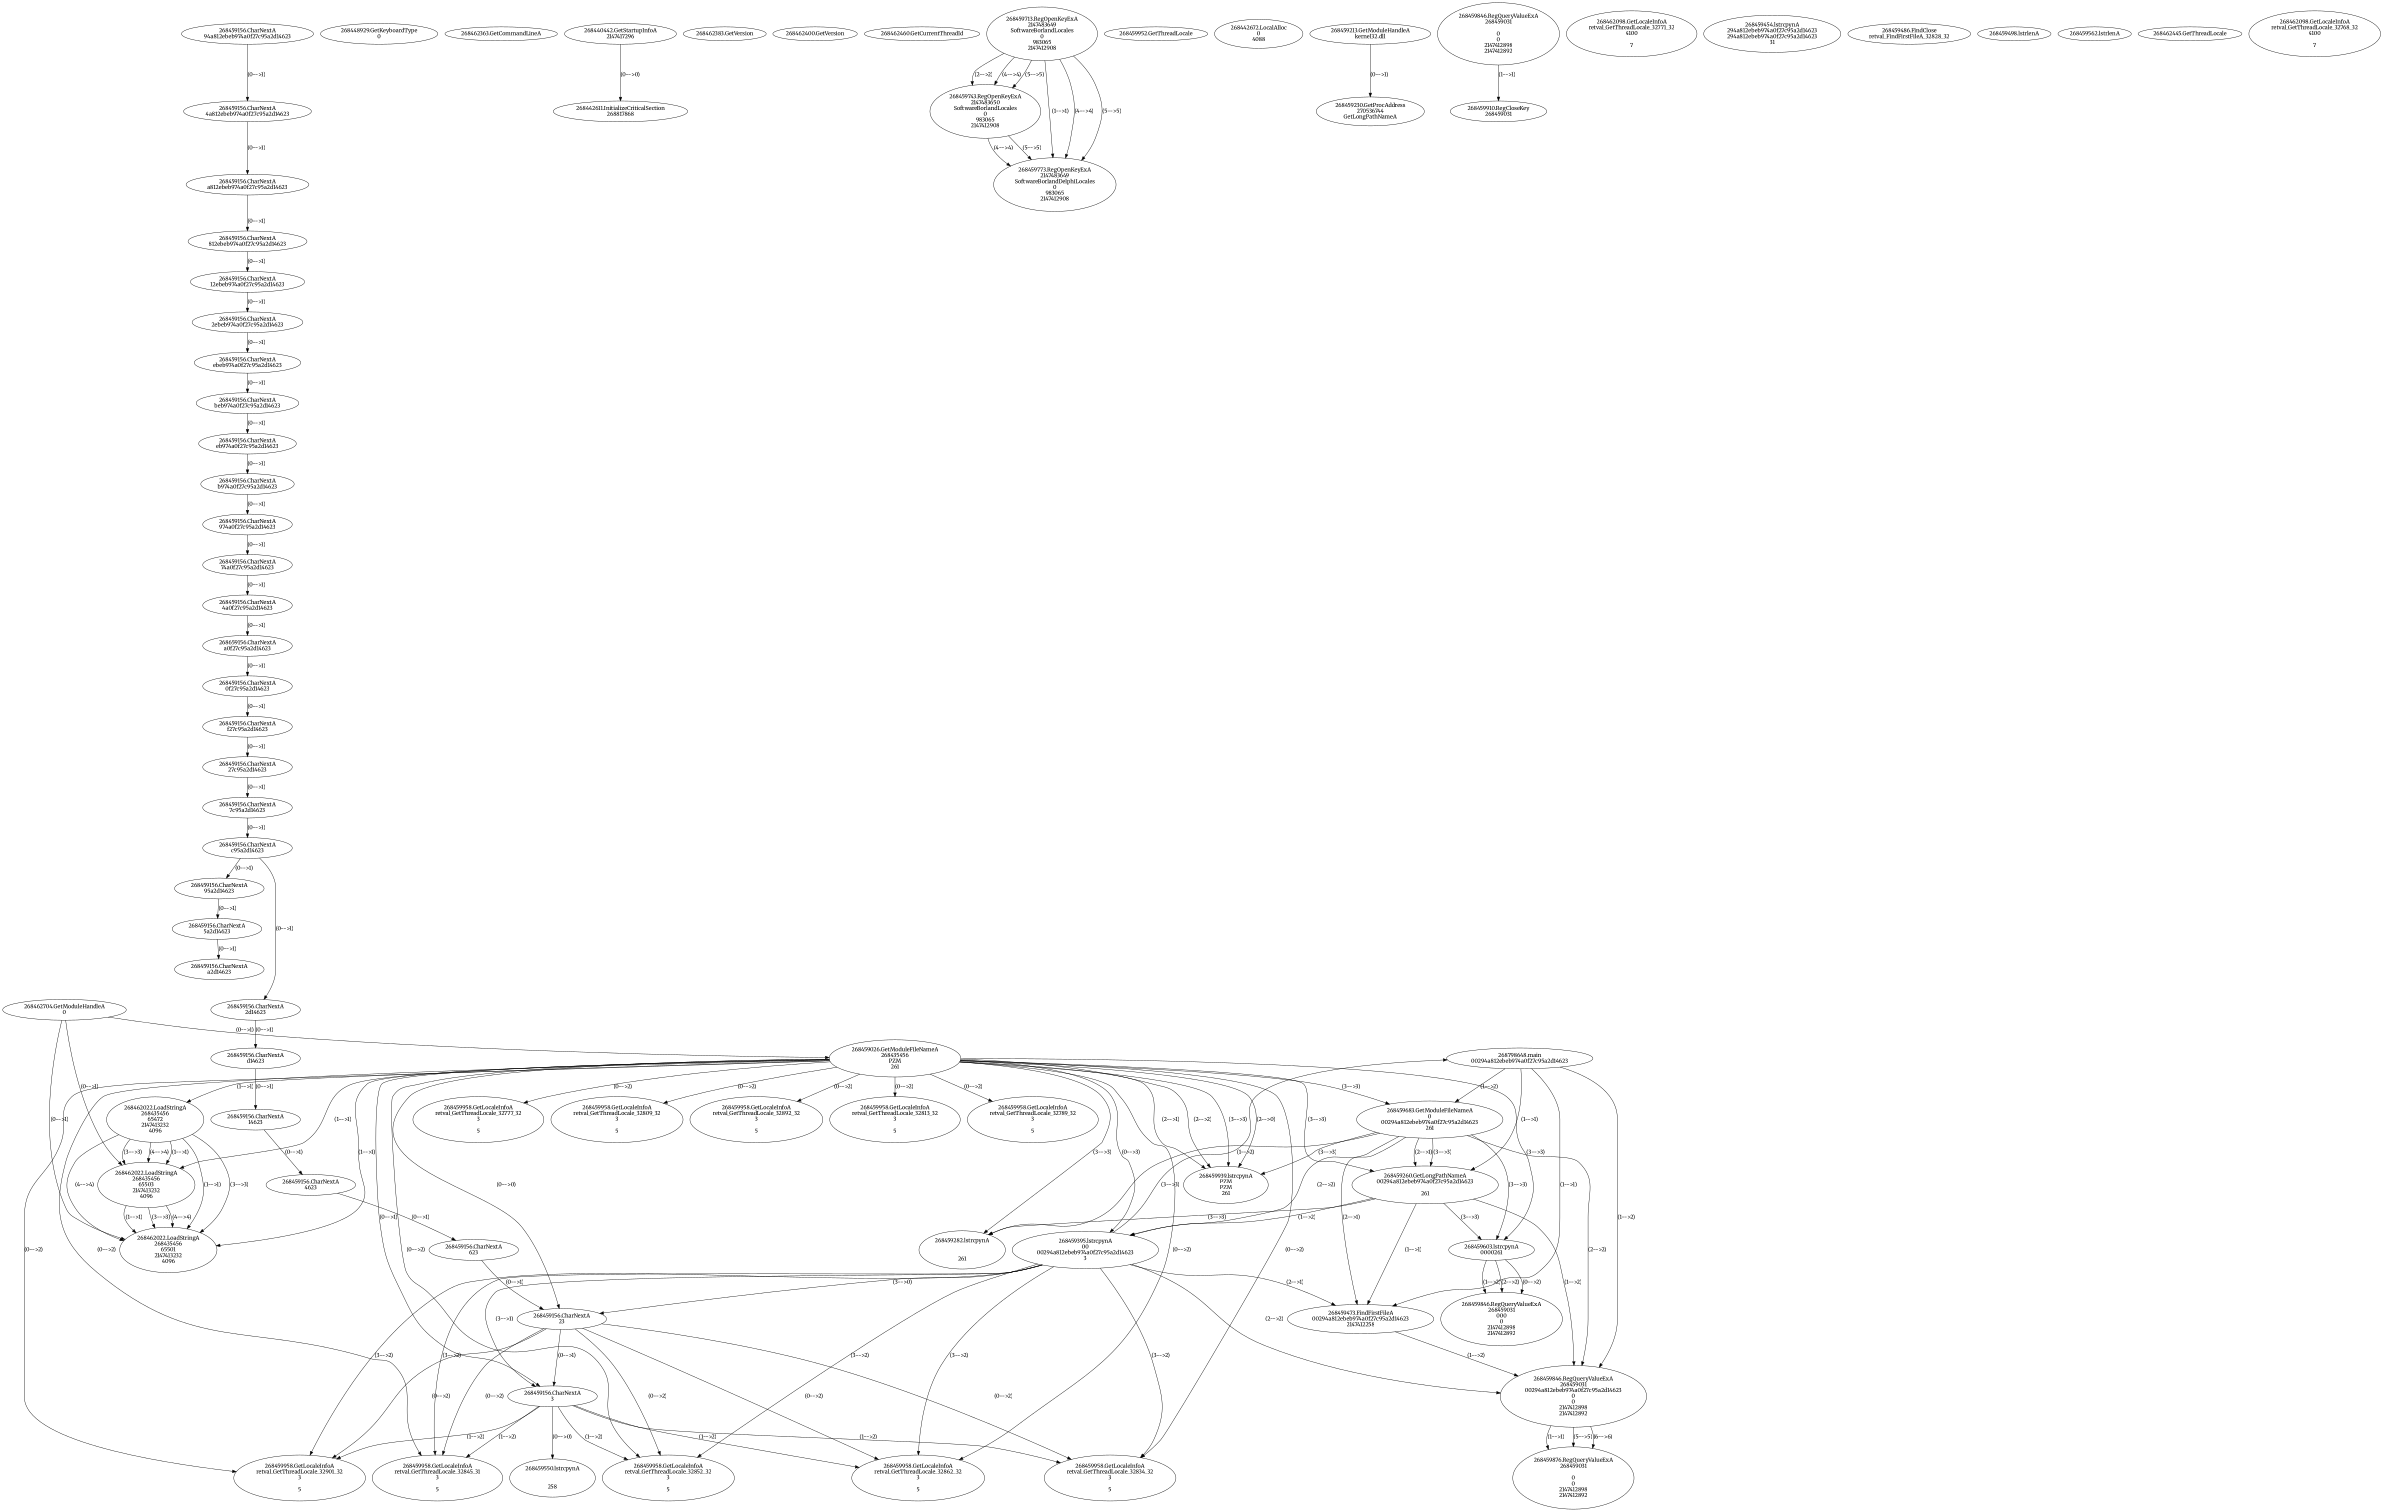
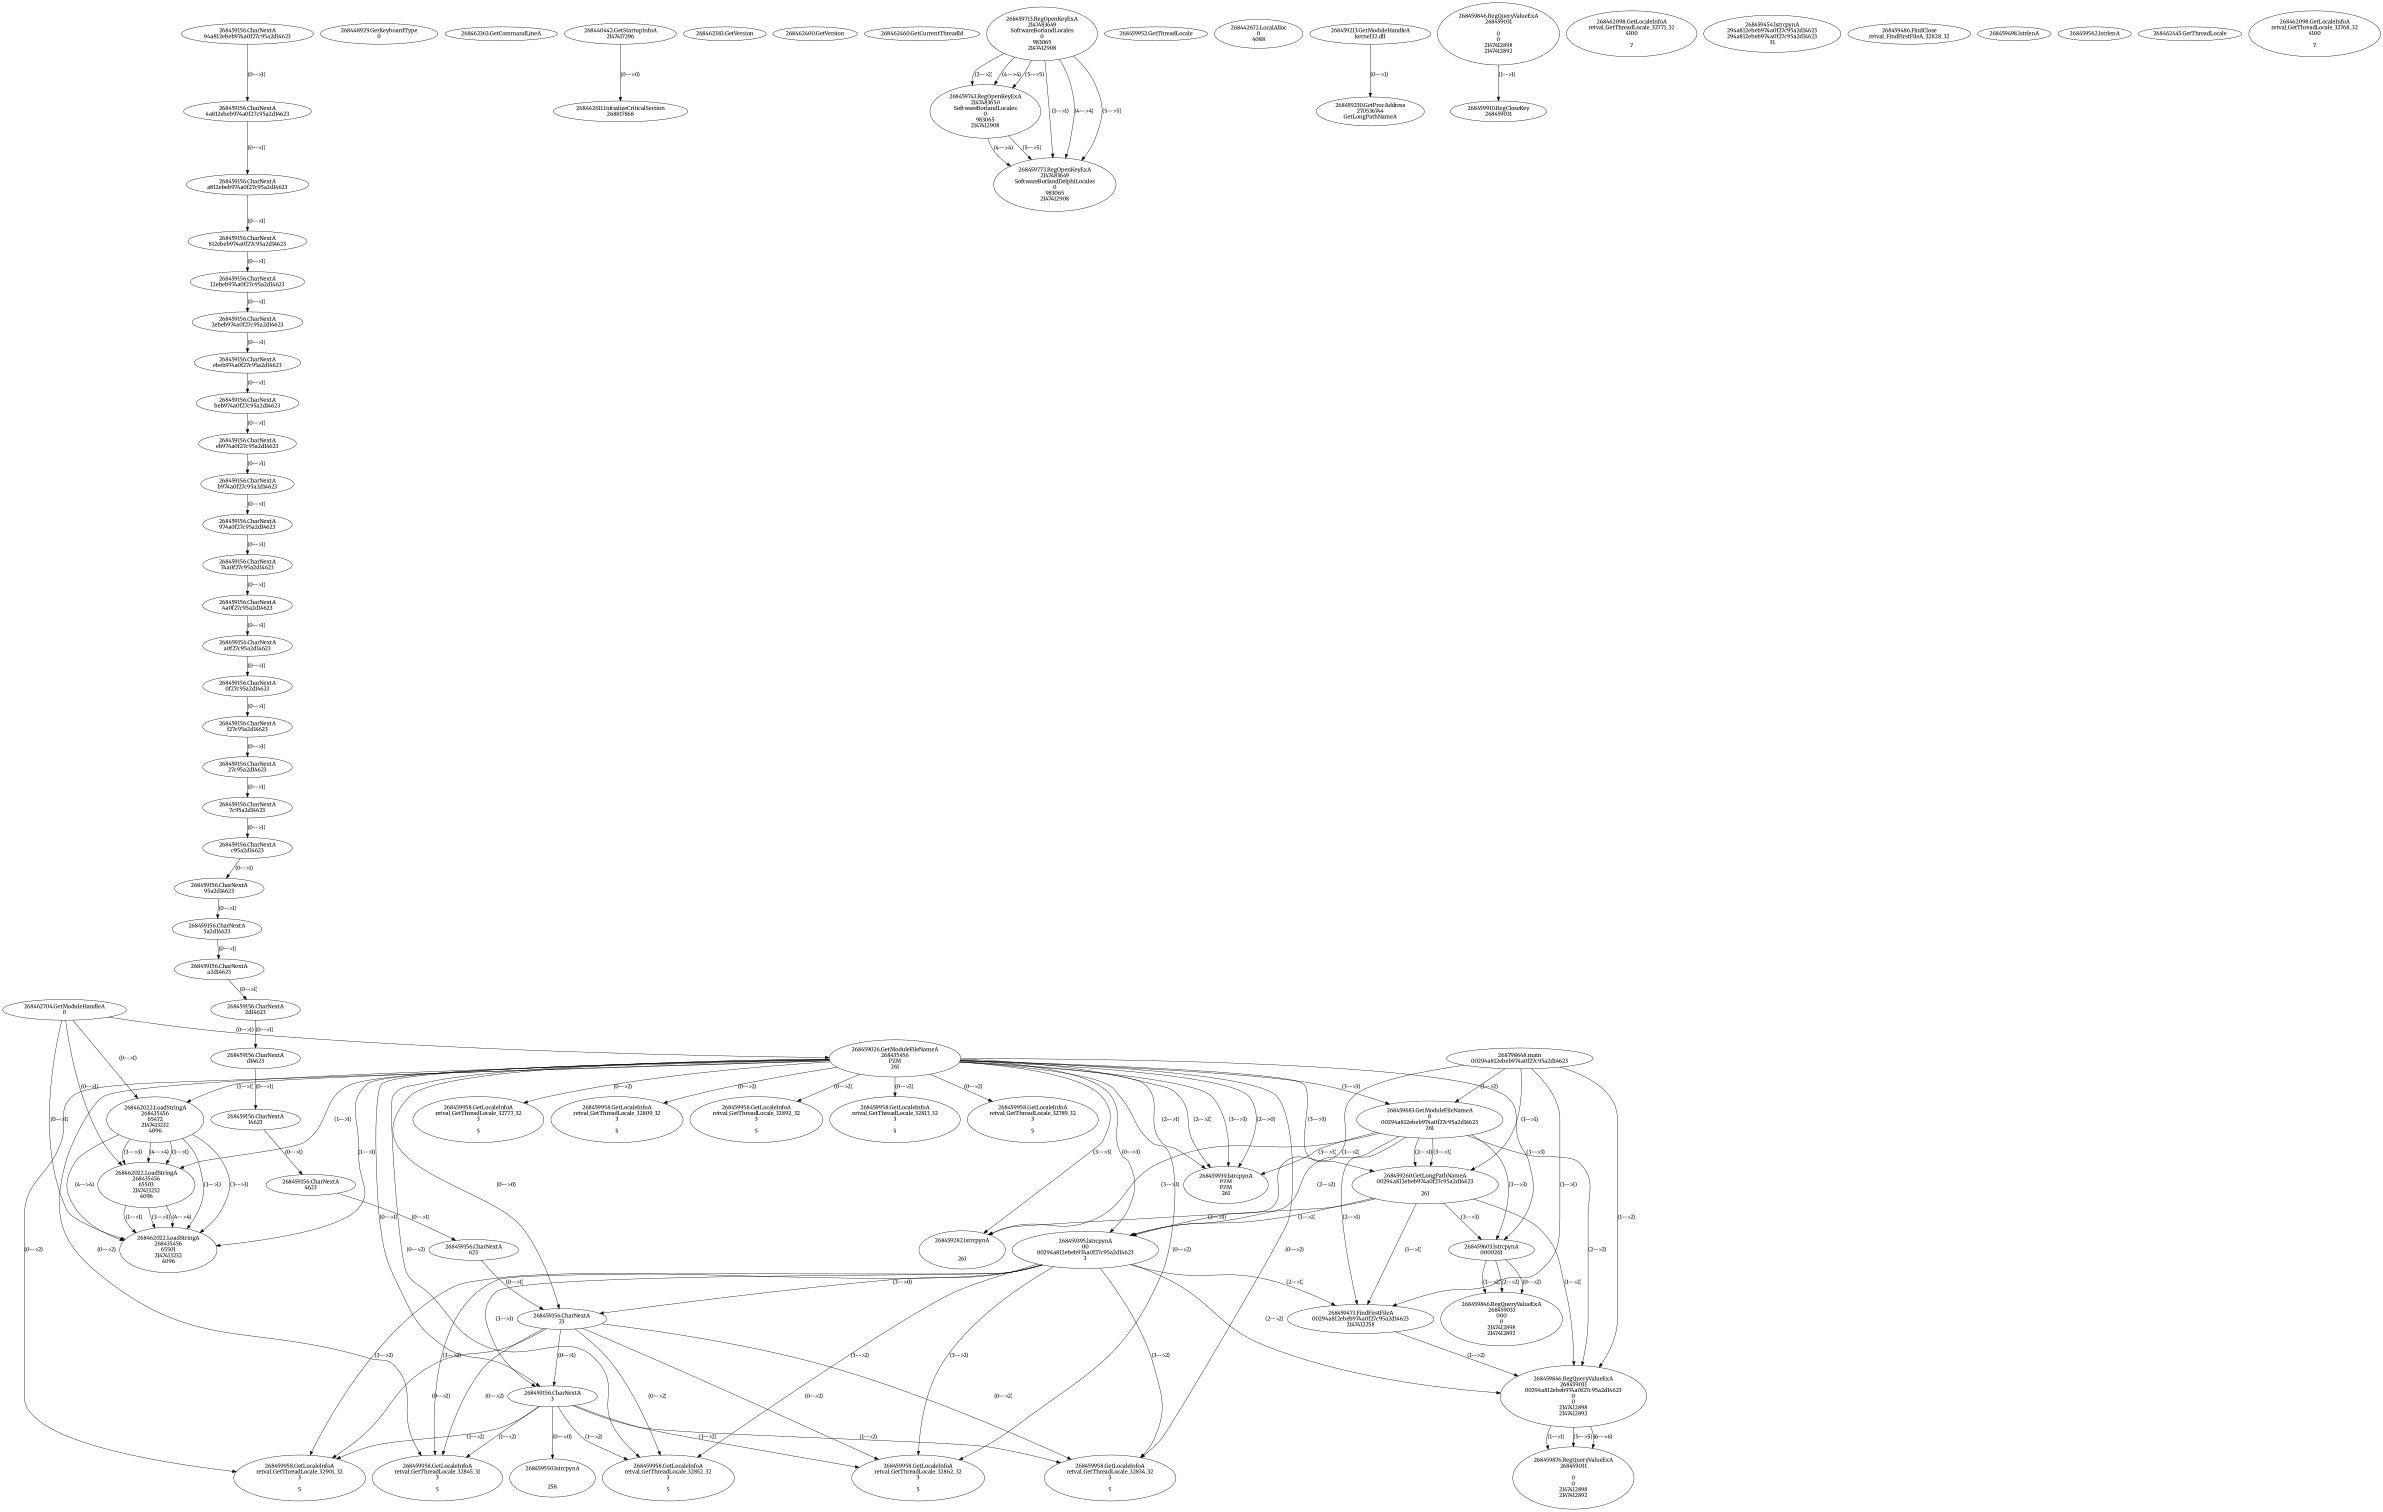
edge "268459156.CharNextA c95a2d14623" -> "268459156.CharNextA 2d14623": now "268459156.CharNextA a2d14623" -> "268459156.CharNextA 2d14623"
edge "268462704.GetModuleHandleA 0" -> "268462022.LoadStringA 268435456 65472 2147413232 4096": added, label "(0-->1)"
edge "268459395.lstrcpynA 00 00294a812ebeb974a0f27c95a2d14623 3" -> "268798648.main 00294a812ebeb974a0f27c95a2d14623": reversed
